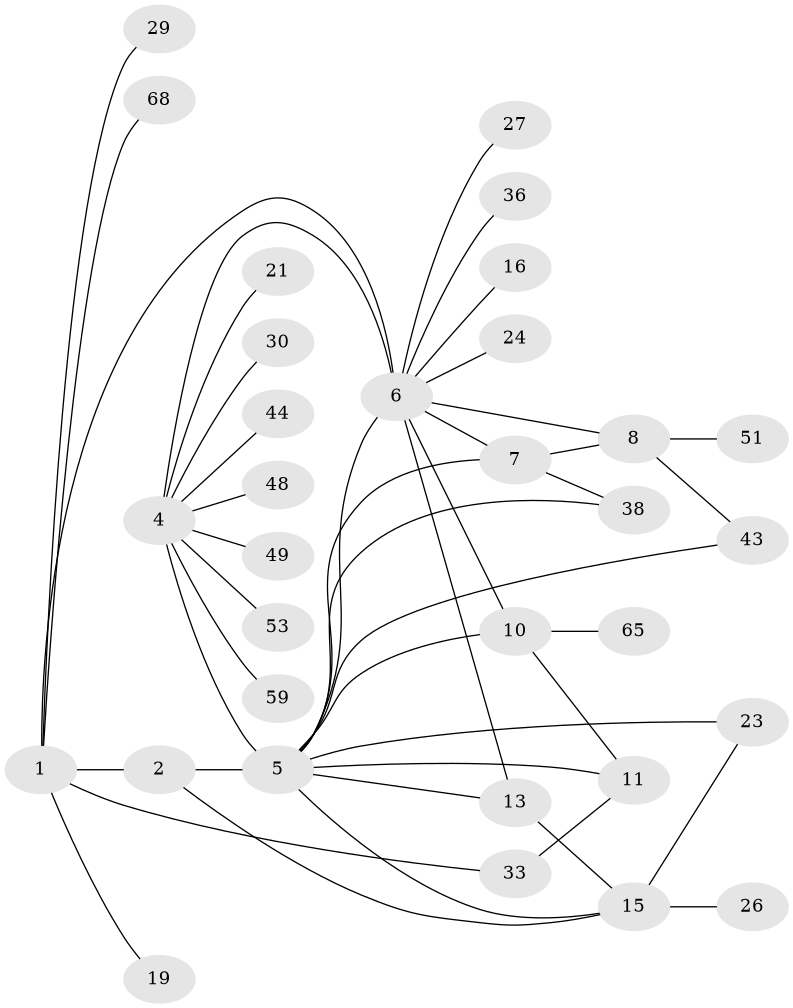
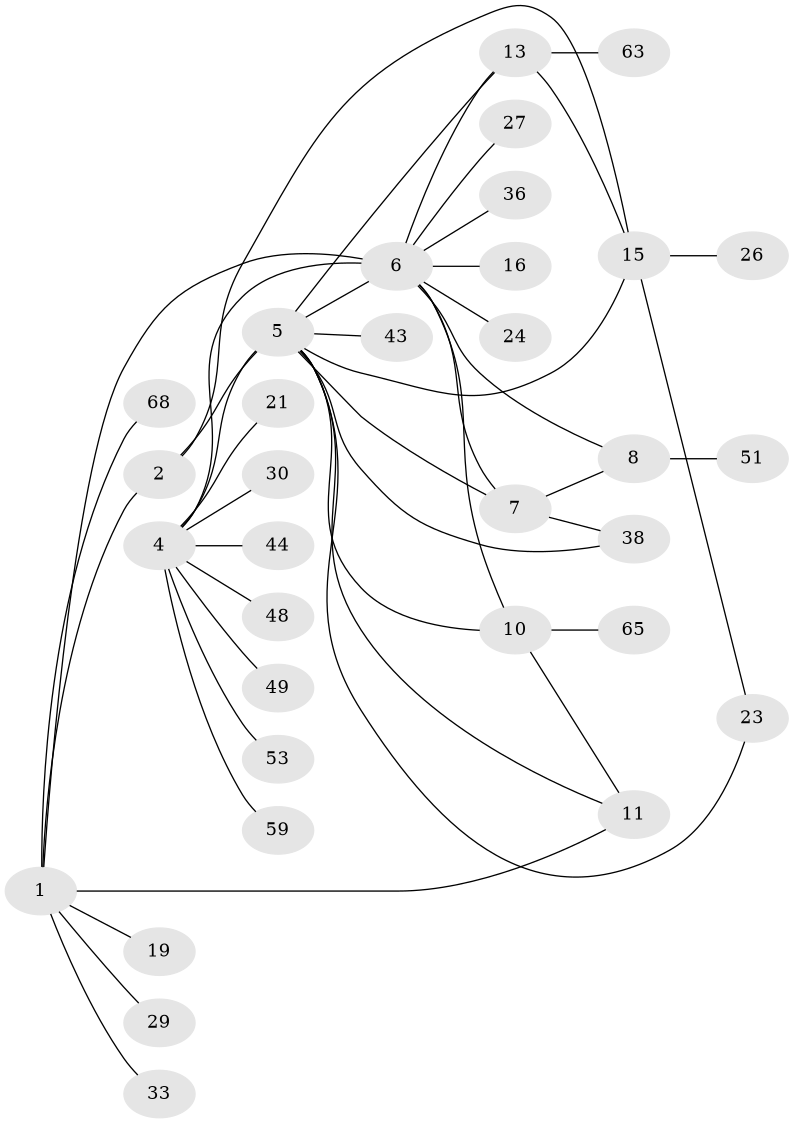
node "63": added
edge "8" -- "43": removed
edge "11" -- "33": now "11" -- "1"
